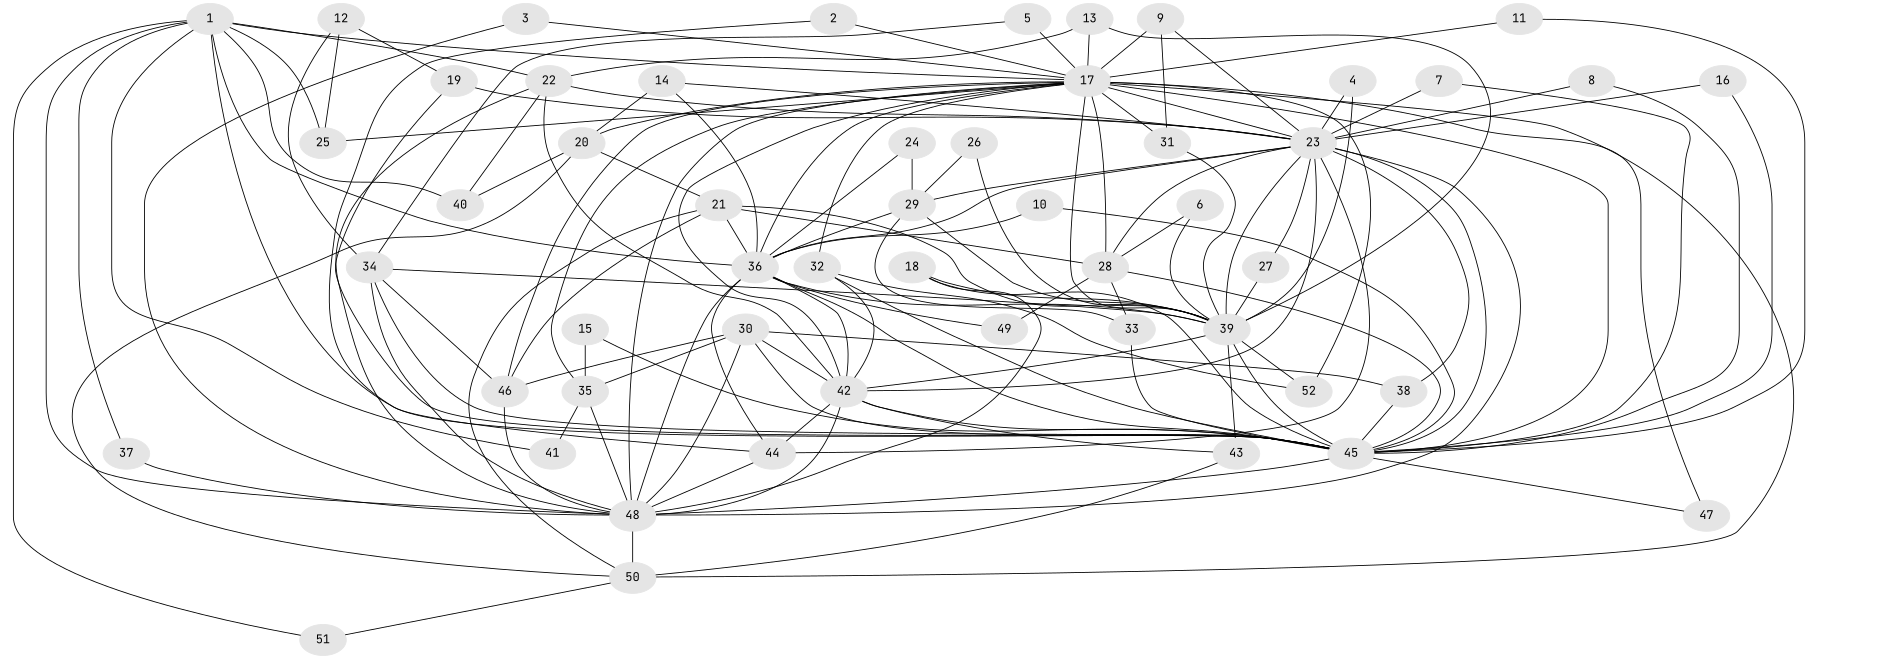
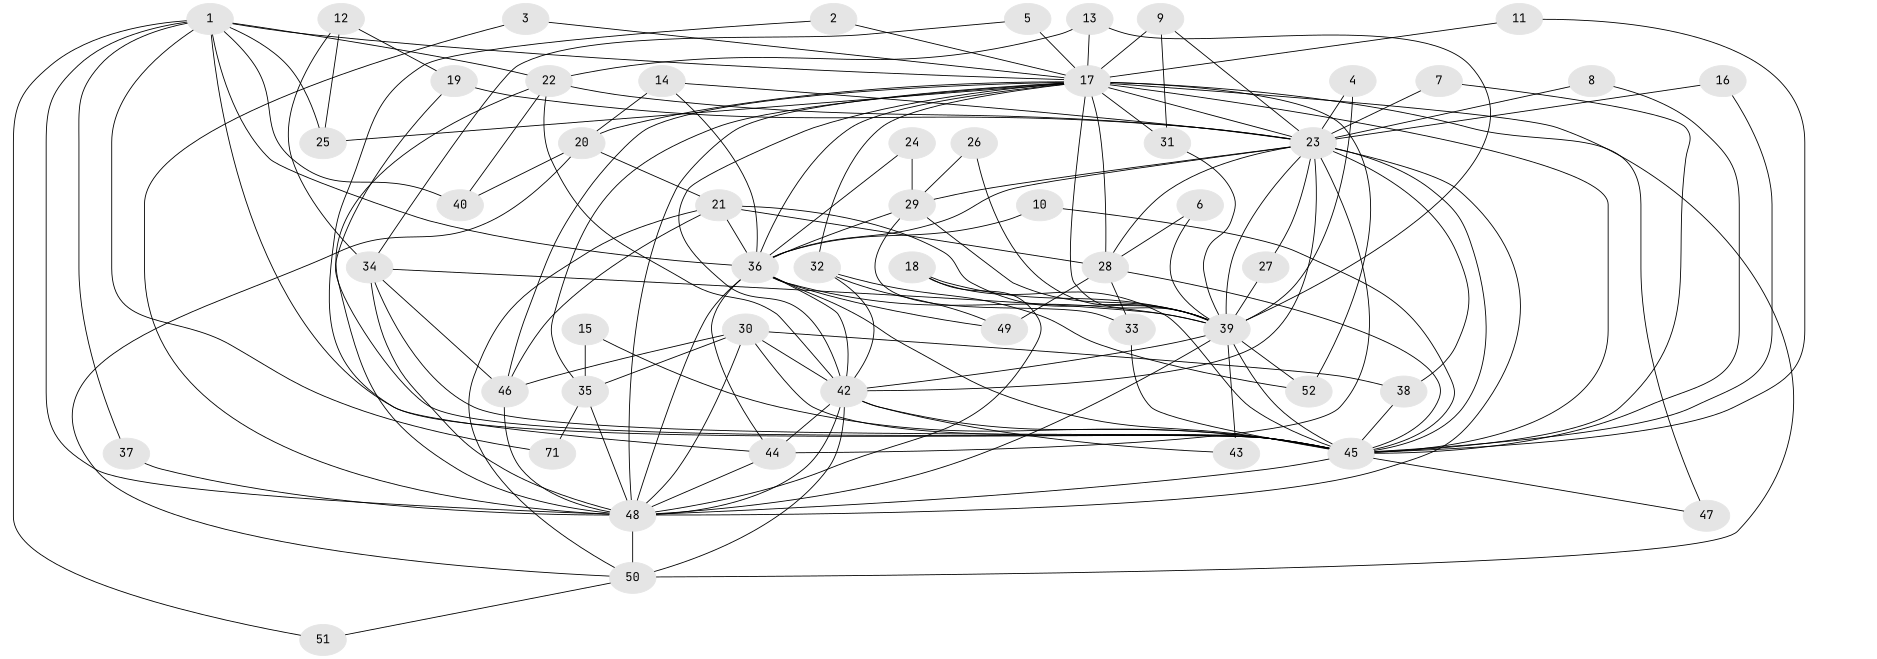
edge "32" -- "45": now "32" -- "49"
node "41": label "41" -> "71"
edge "39" -- "48": added
edge "43" -- "50": now "42" -- "50"
